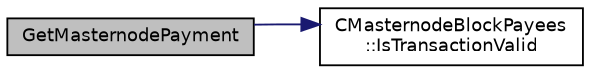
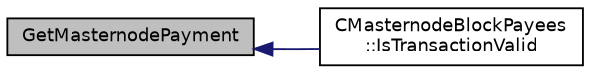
edge "GetMasternodePayment" -> "CMasternodeBlockPayees ::IsTransactionValid": reversed
